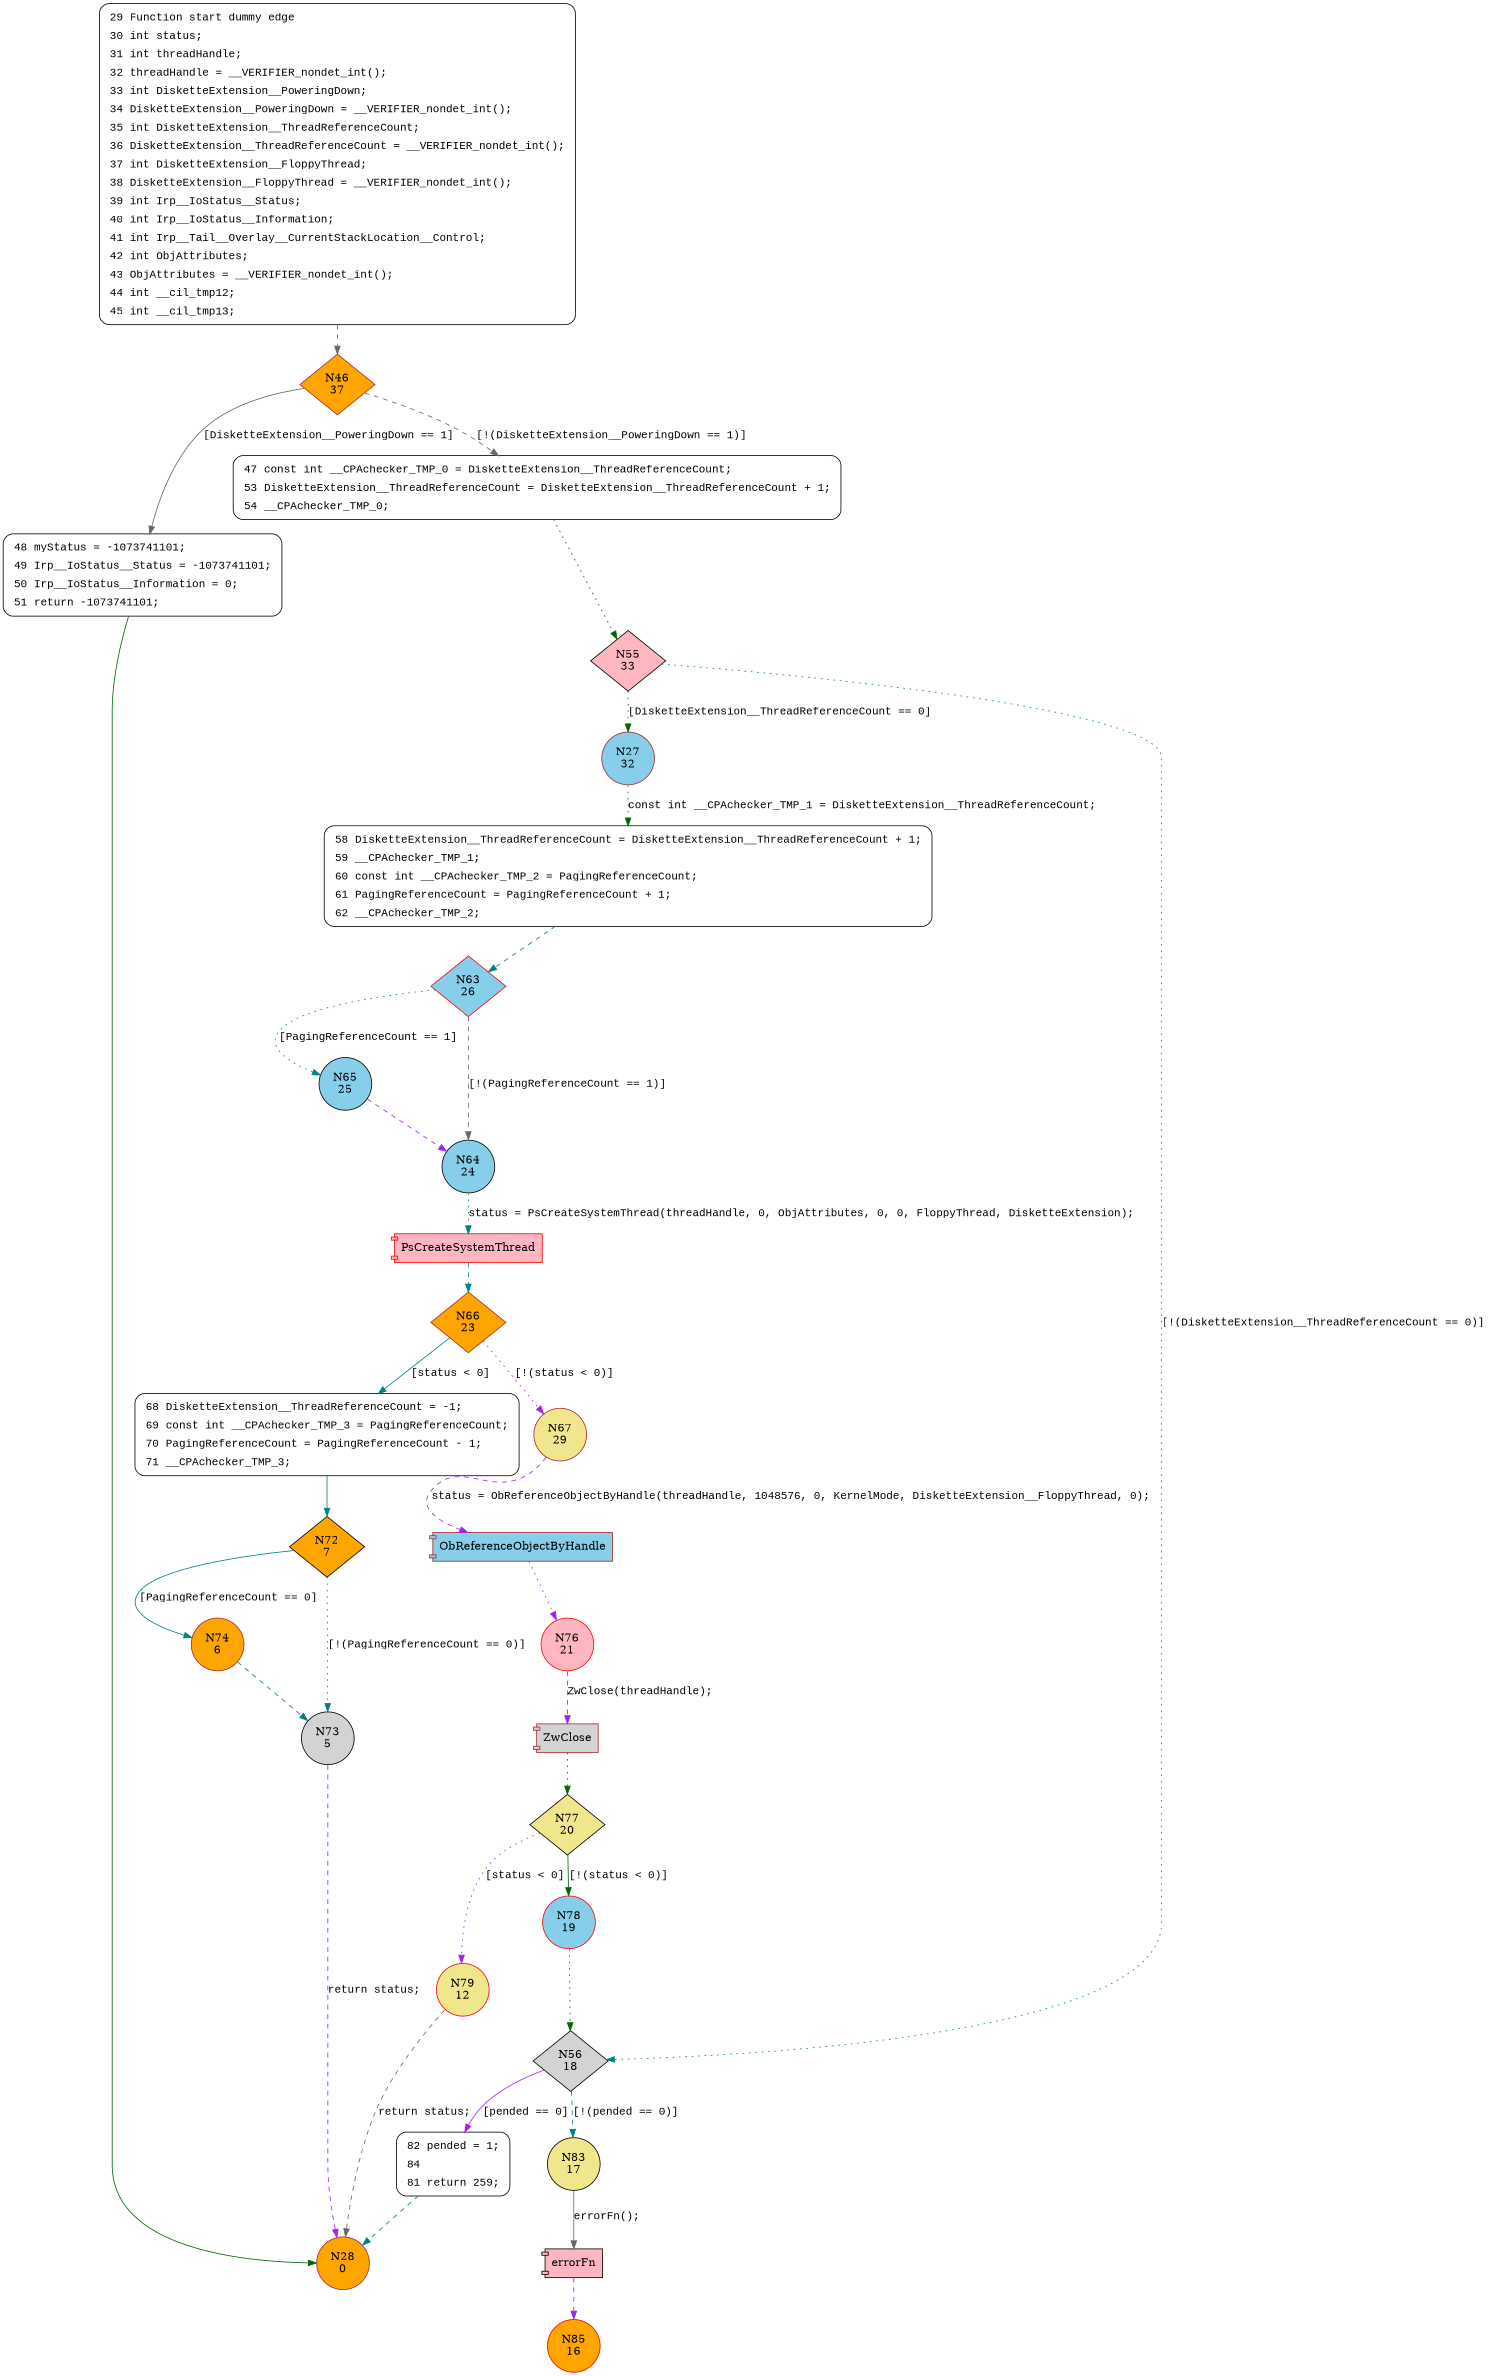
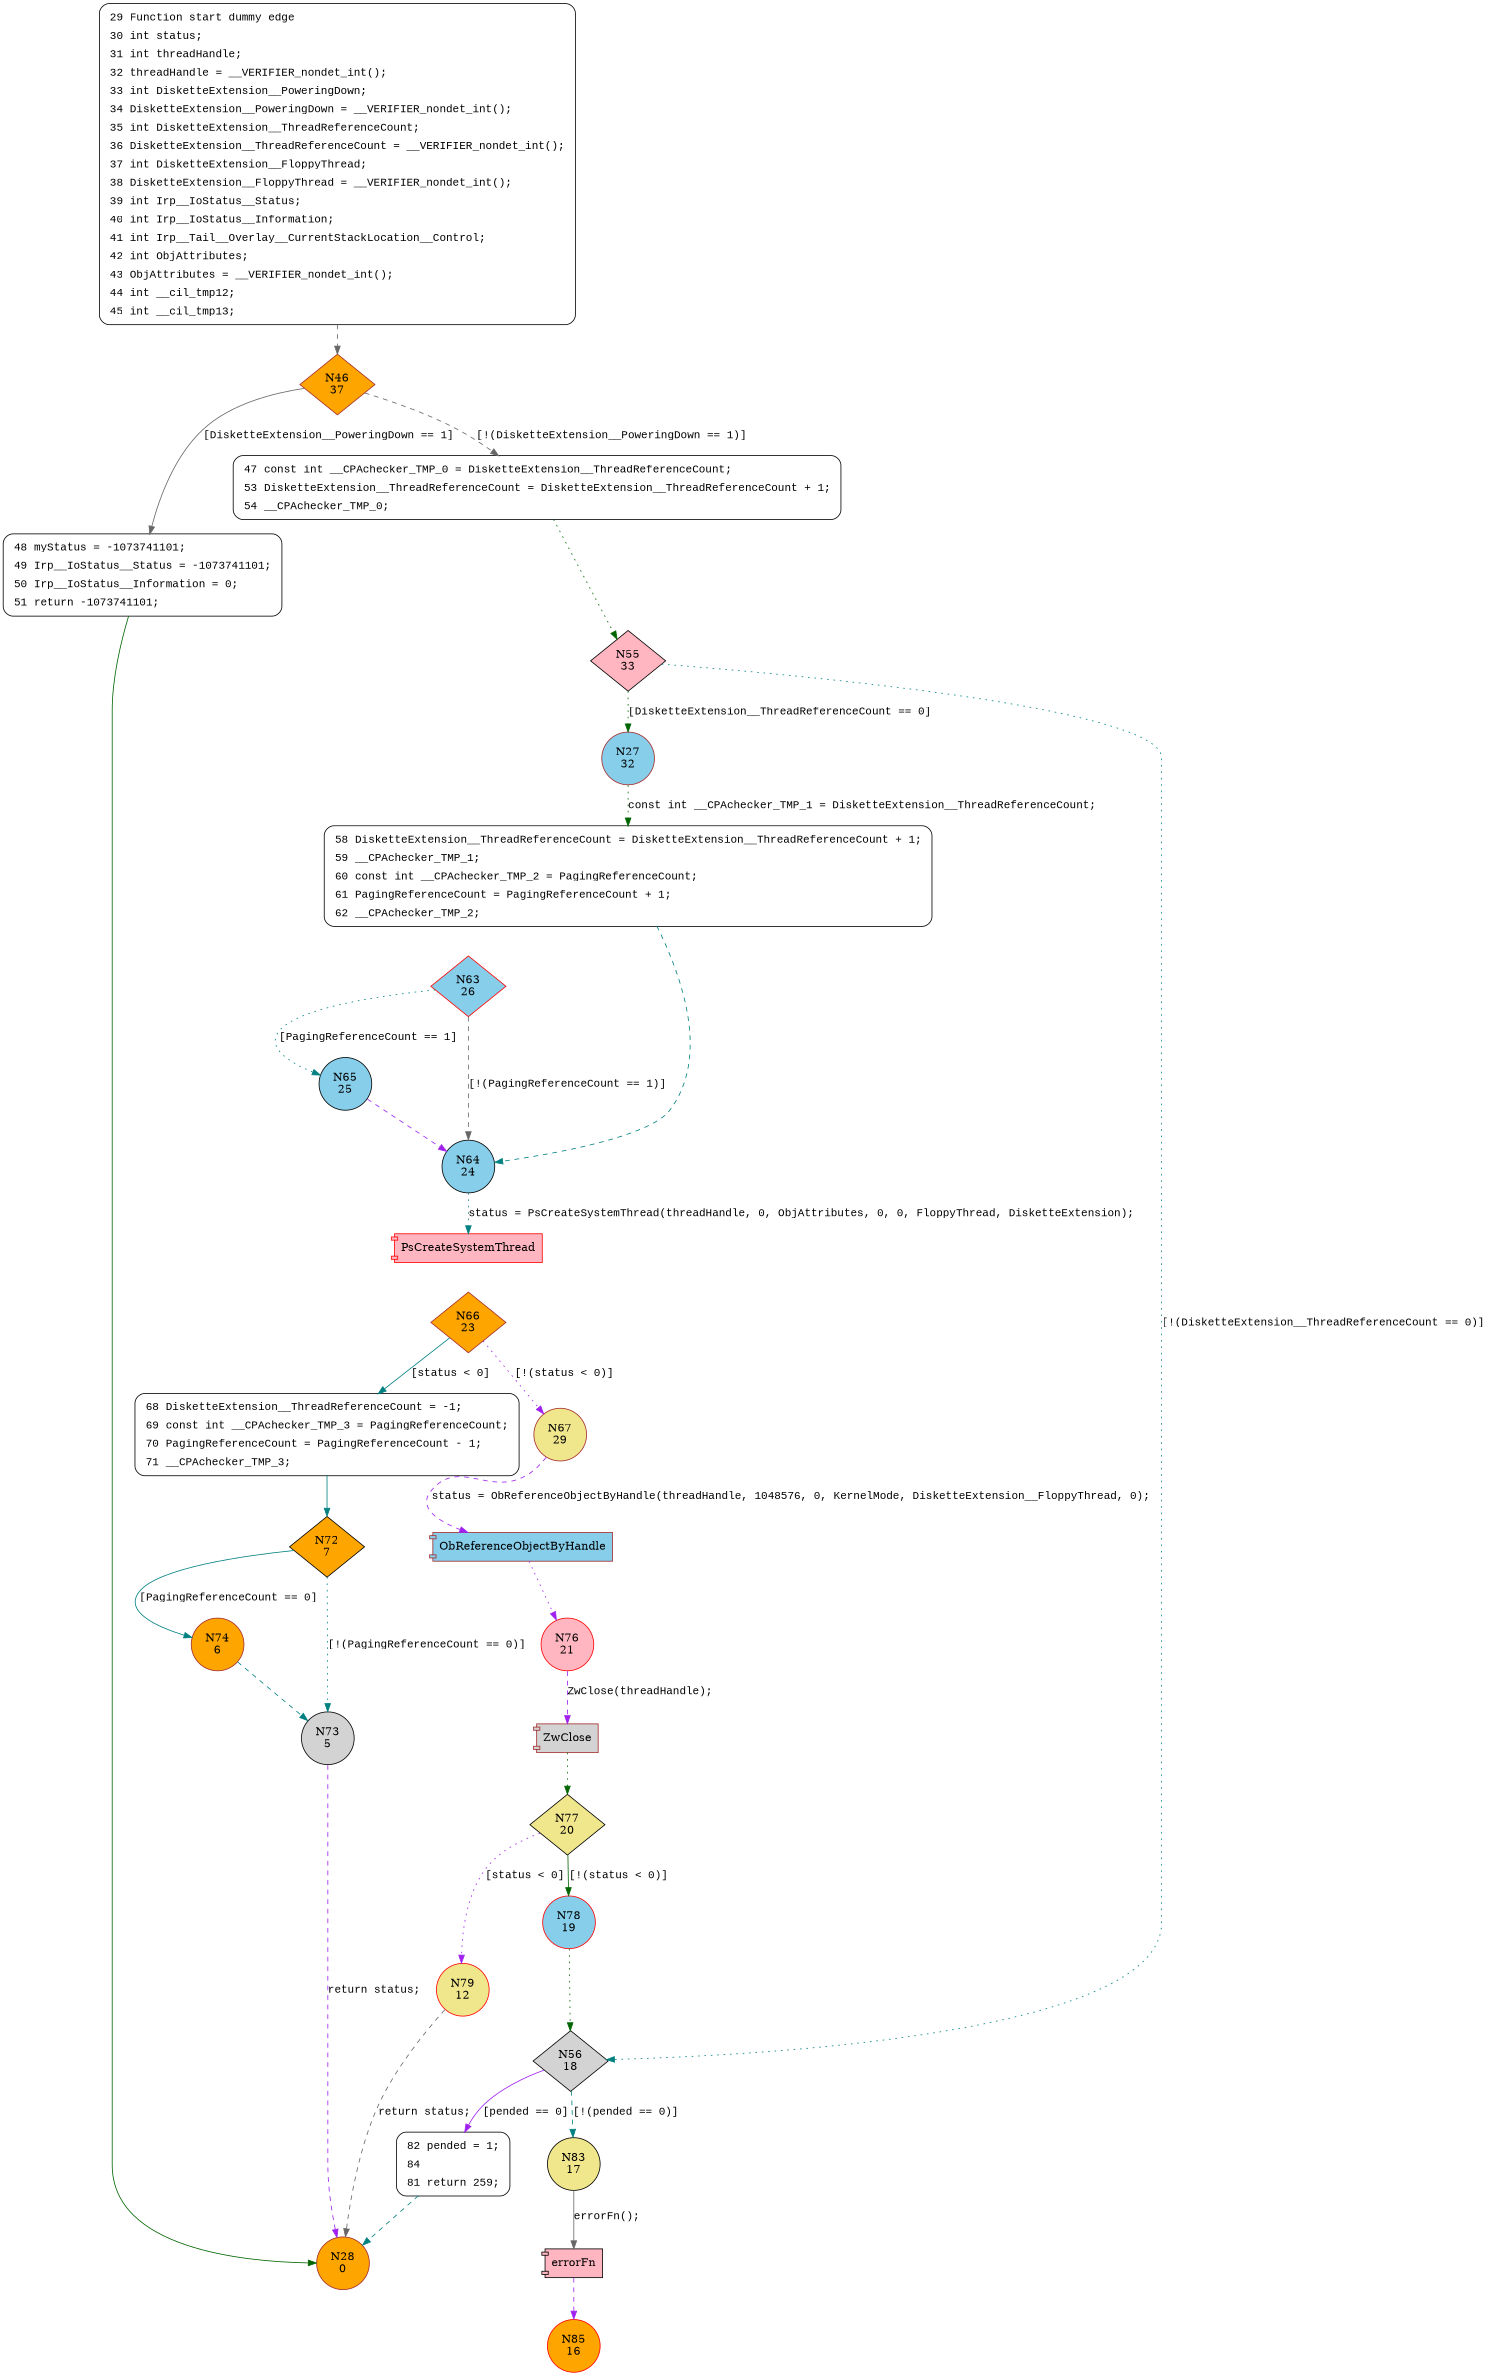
edge "58" -> "N63 26": now "58" -> "N64 24"
edge "PsCreateSystemThread" -> "N66 23": removed
